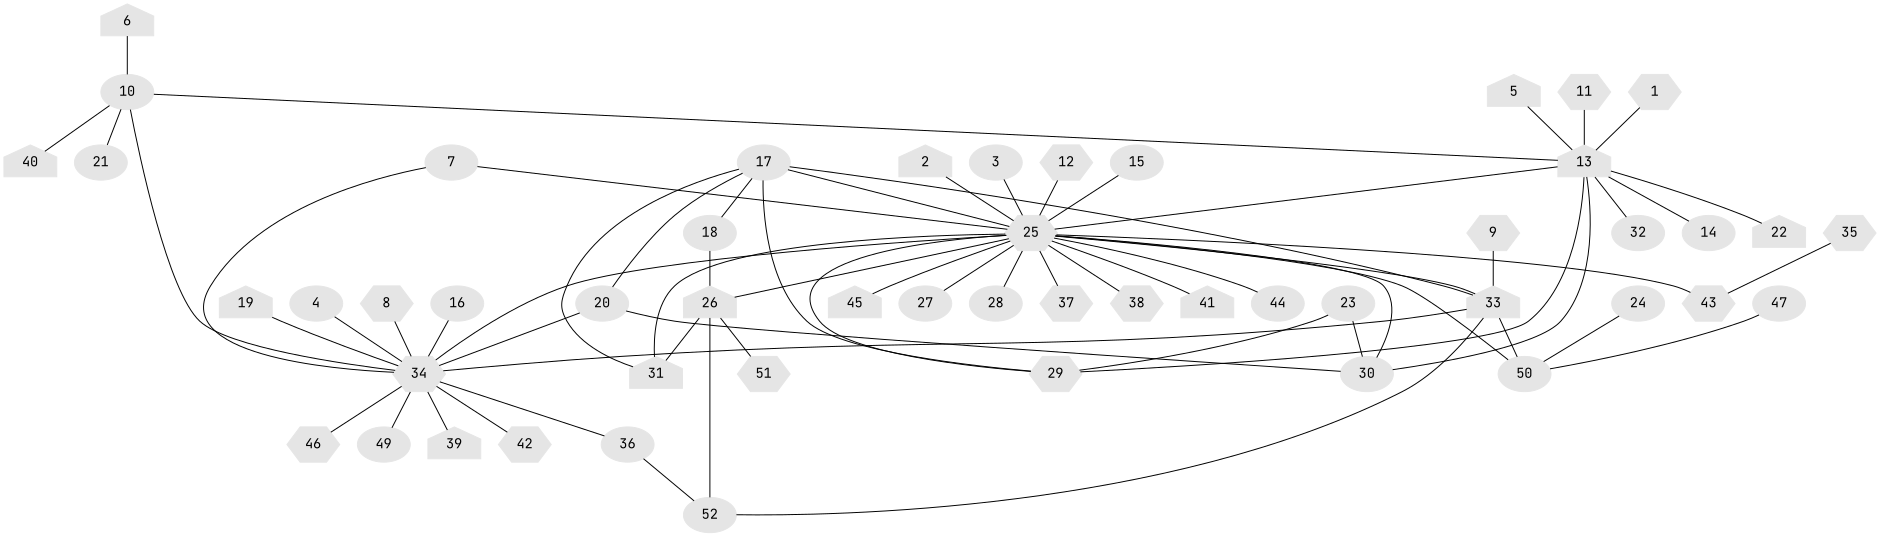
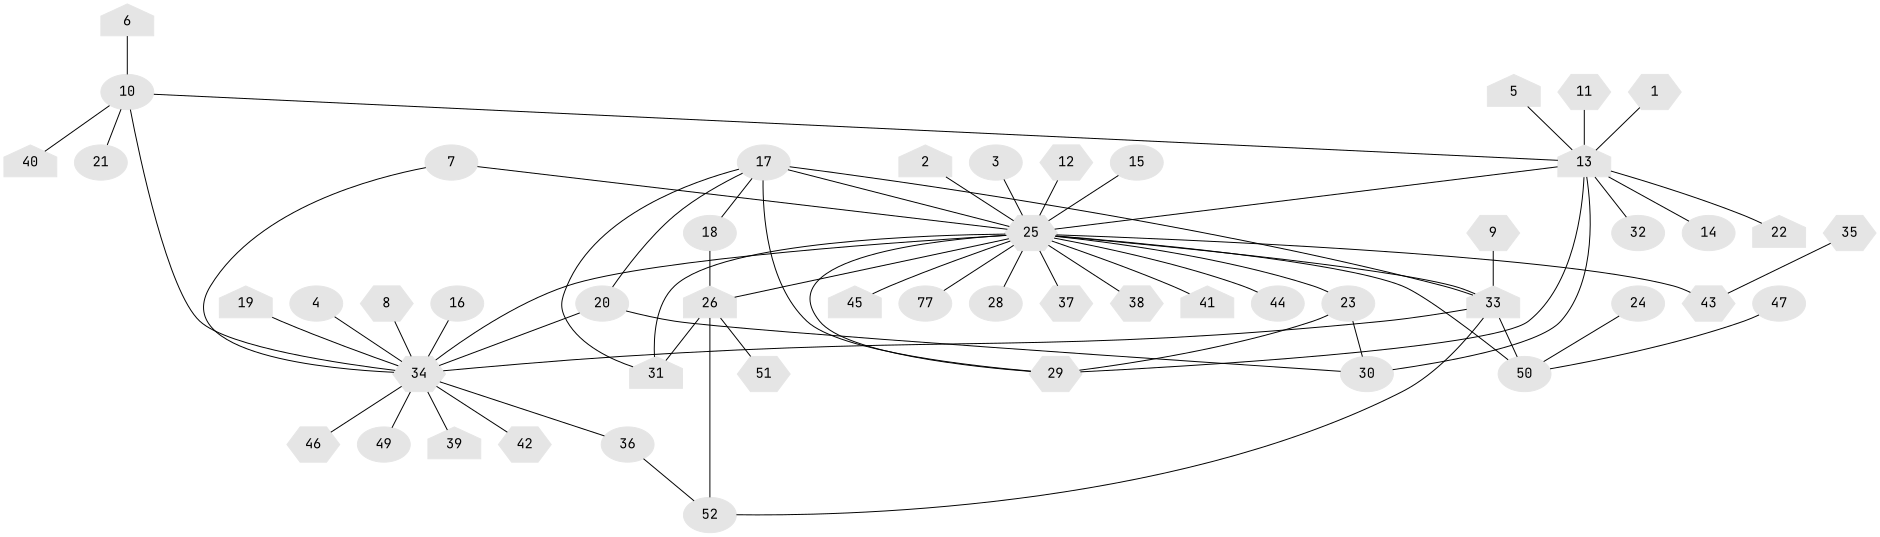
edge "25" -- "30": now "25" -- "23"
node "27": label "27" -> "77"
